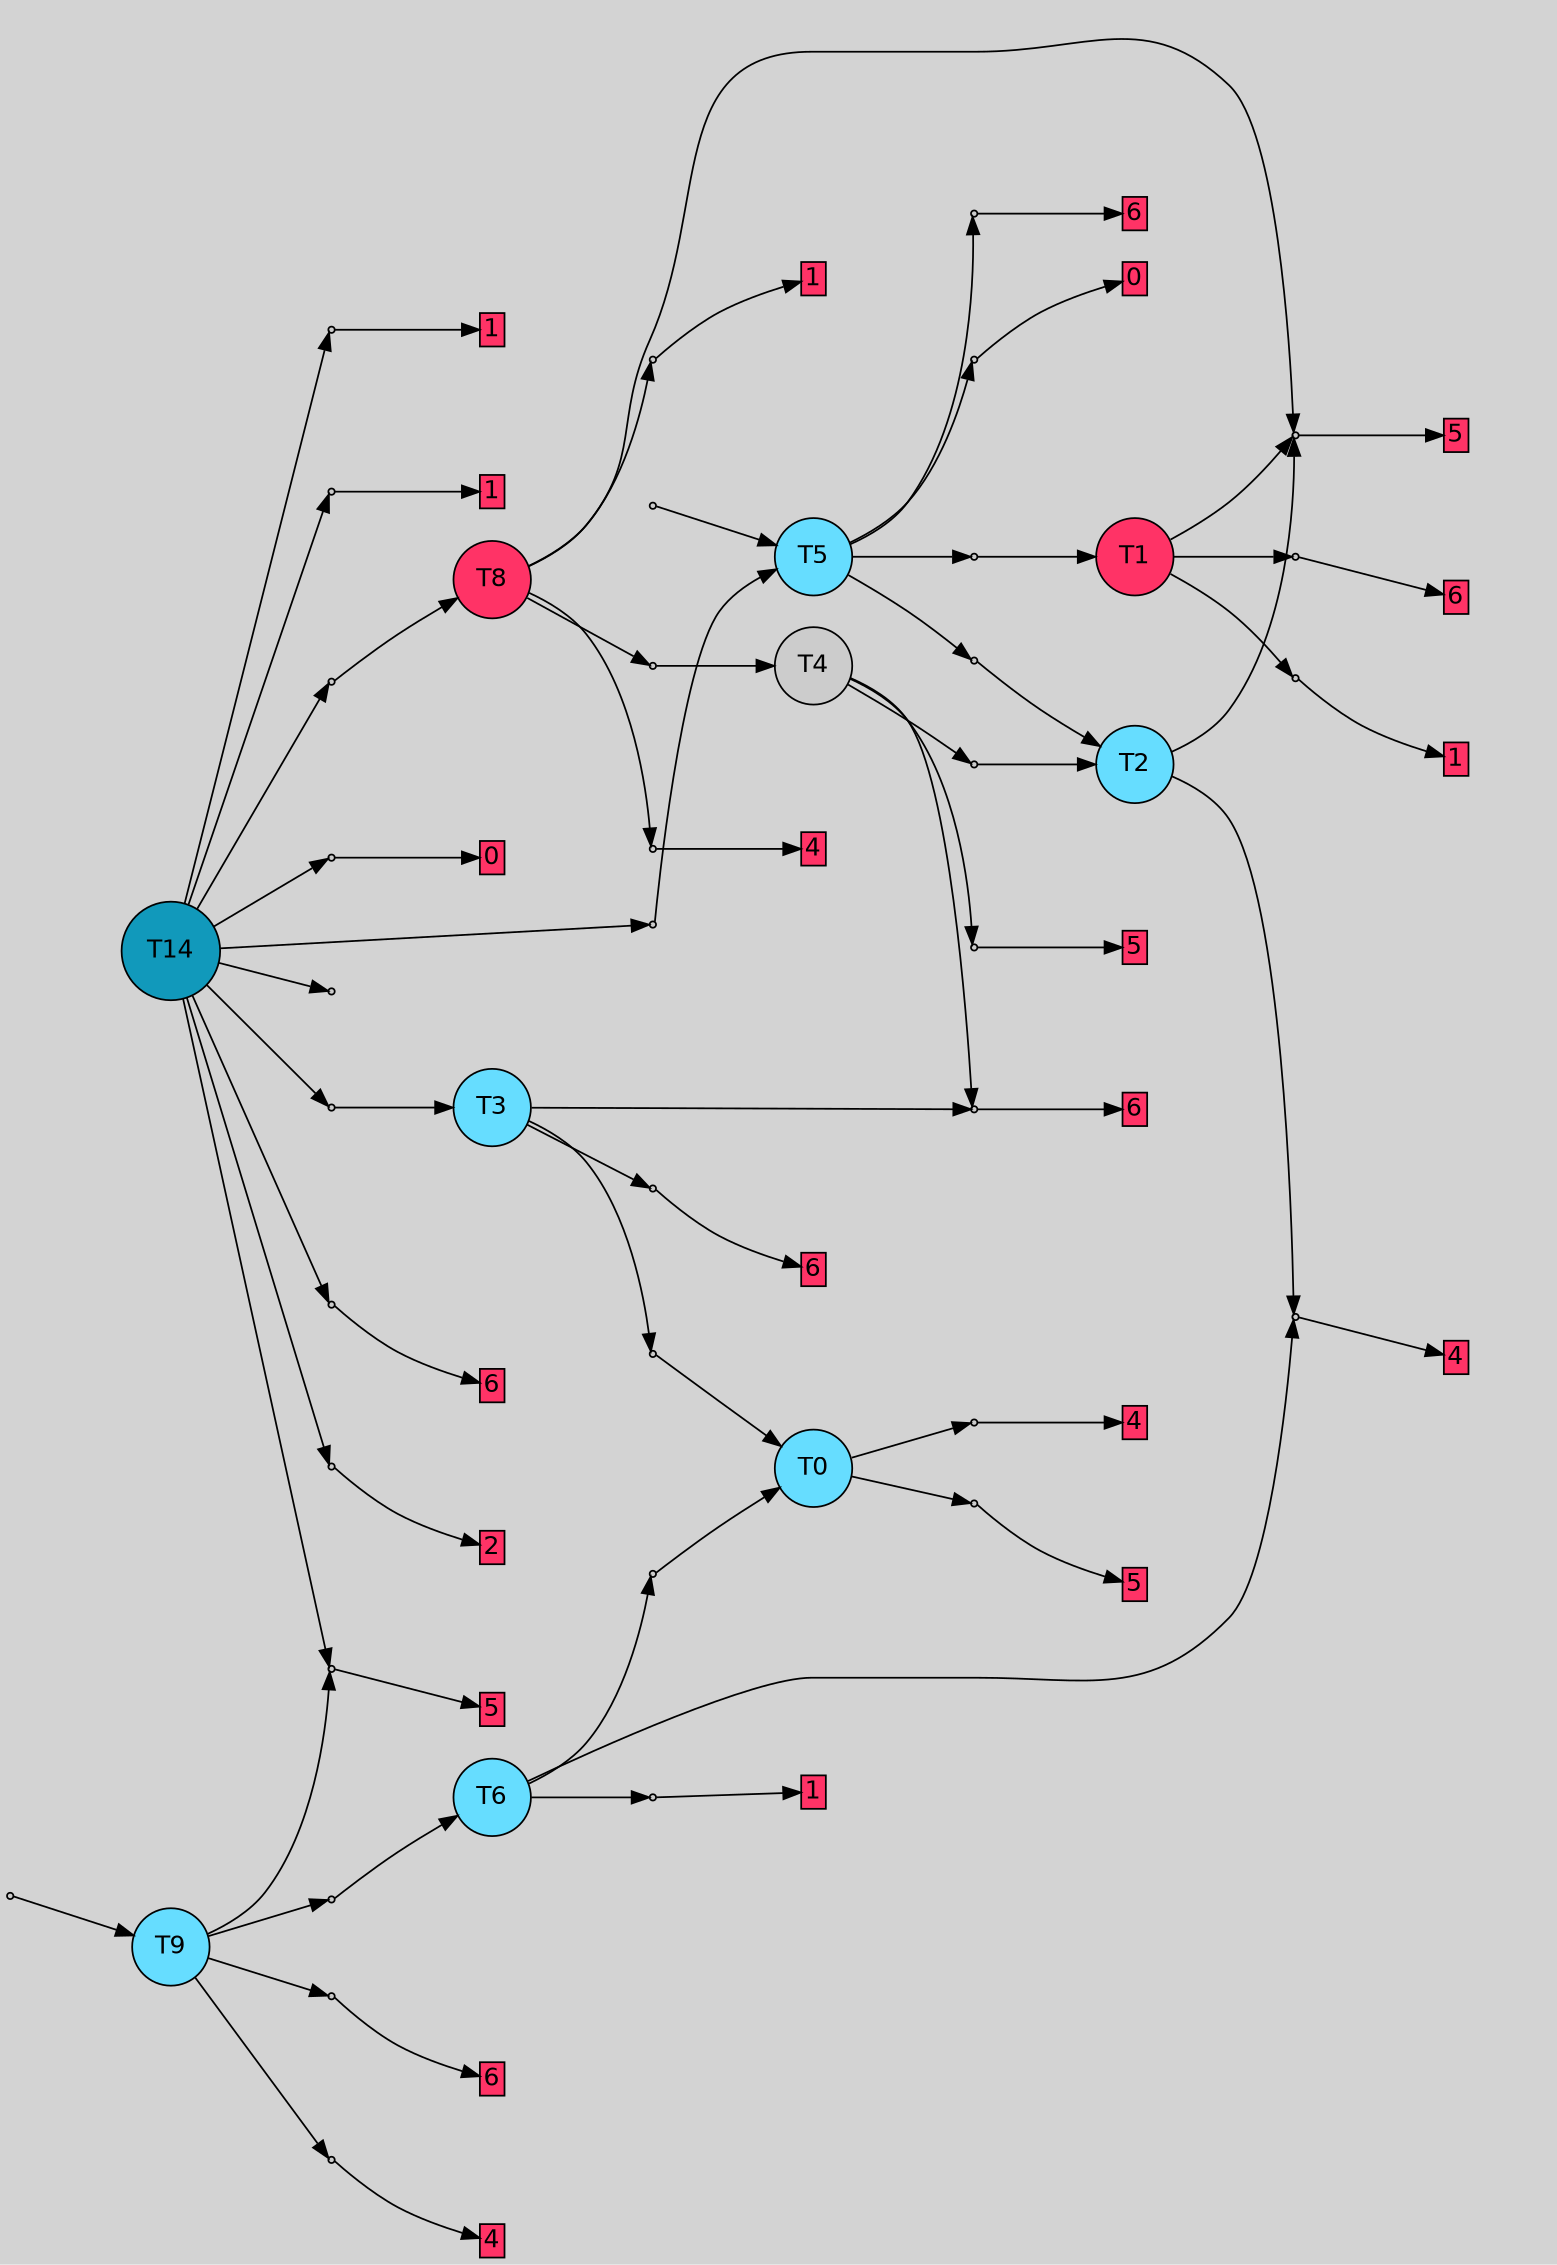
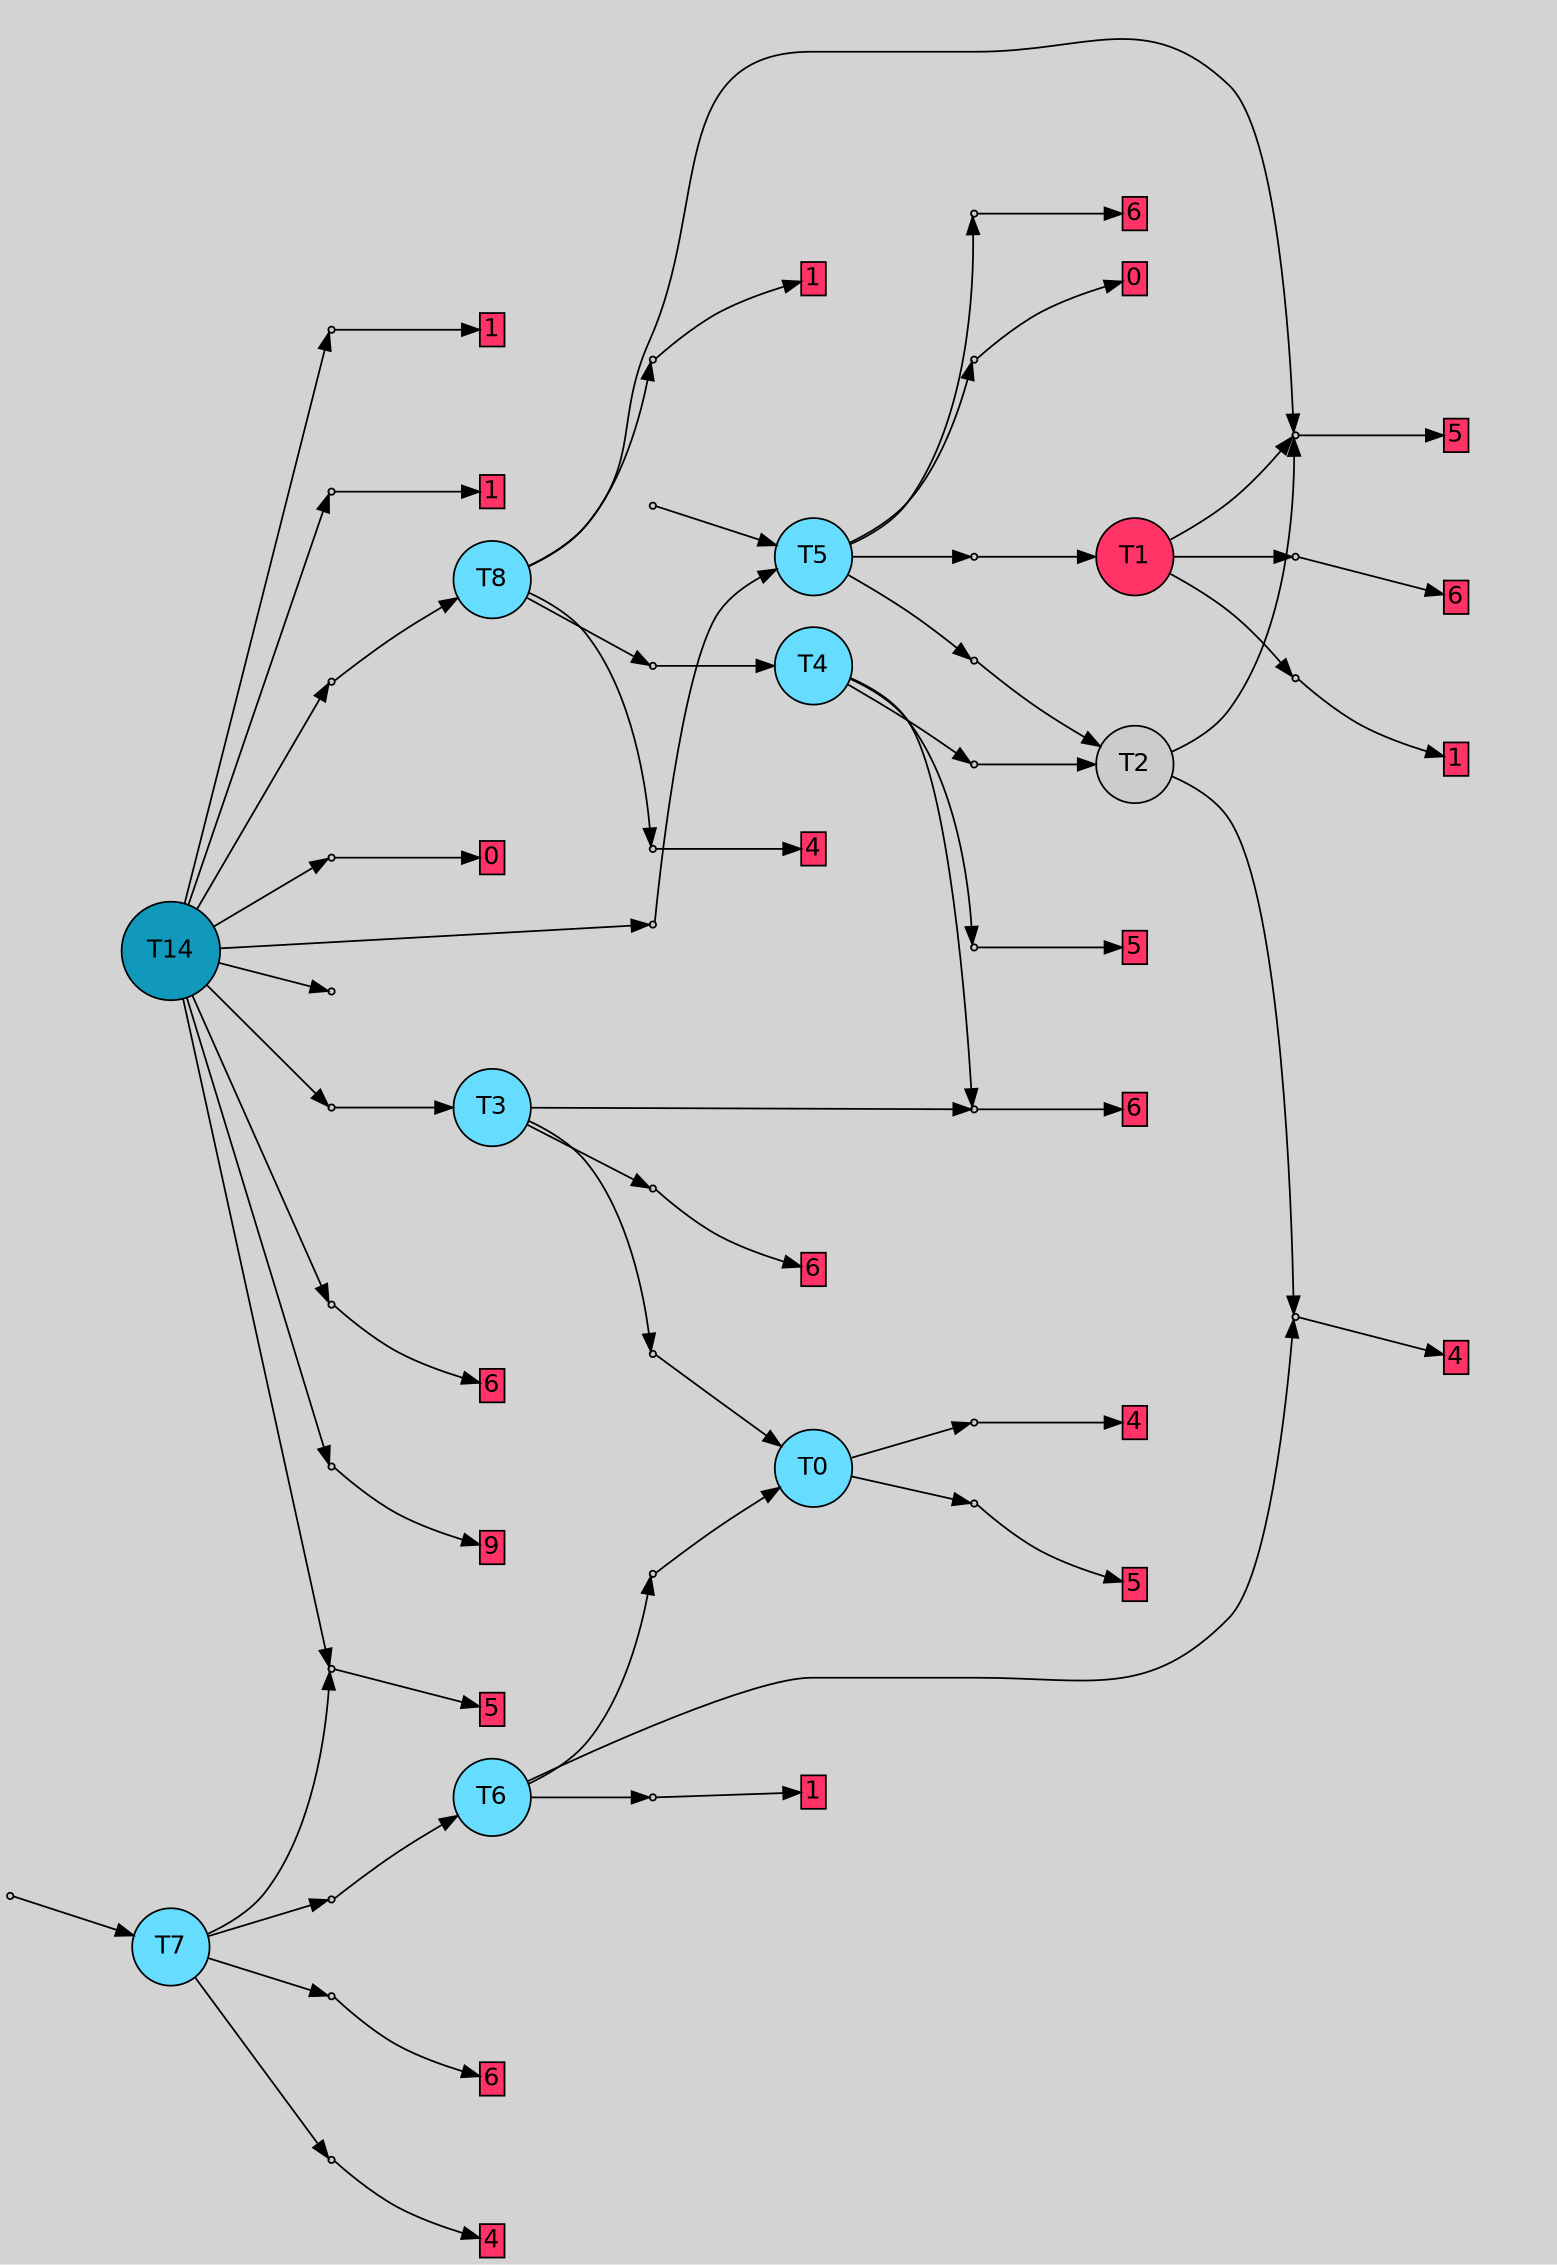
node "T8": fillcolor #ff3366 -> #66ddff
node "T4": fillcolor #cccccc -> #66ddff
node "T2": fillcolor #66ddff -> #cccccc
node "2": label "2" -> "9"
node "T9": label "T9" -> "T7"
